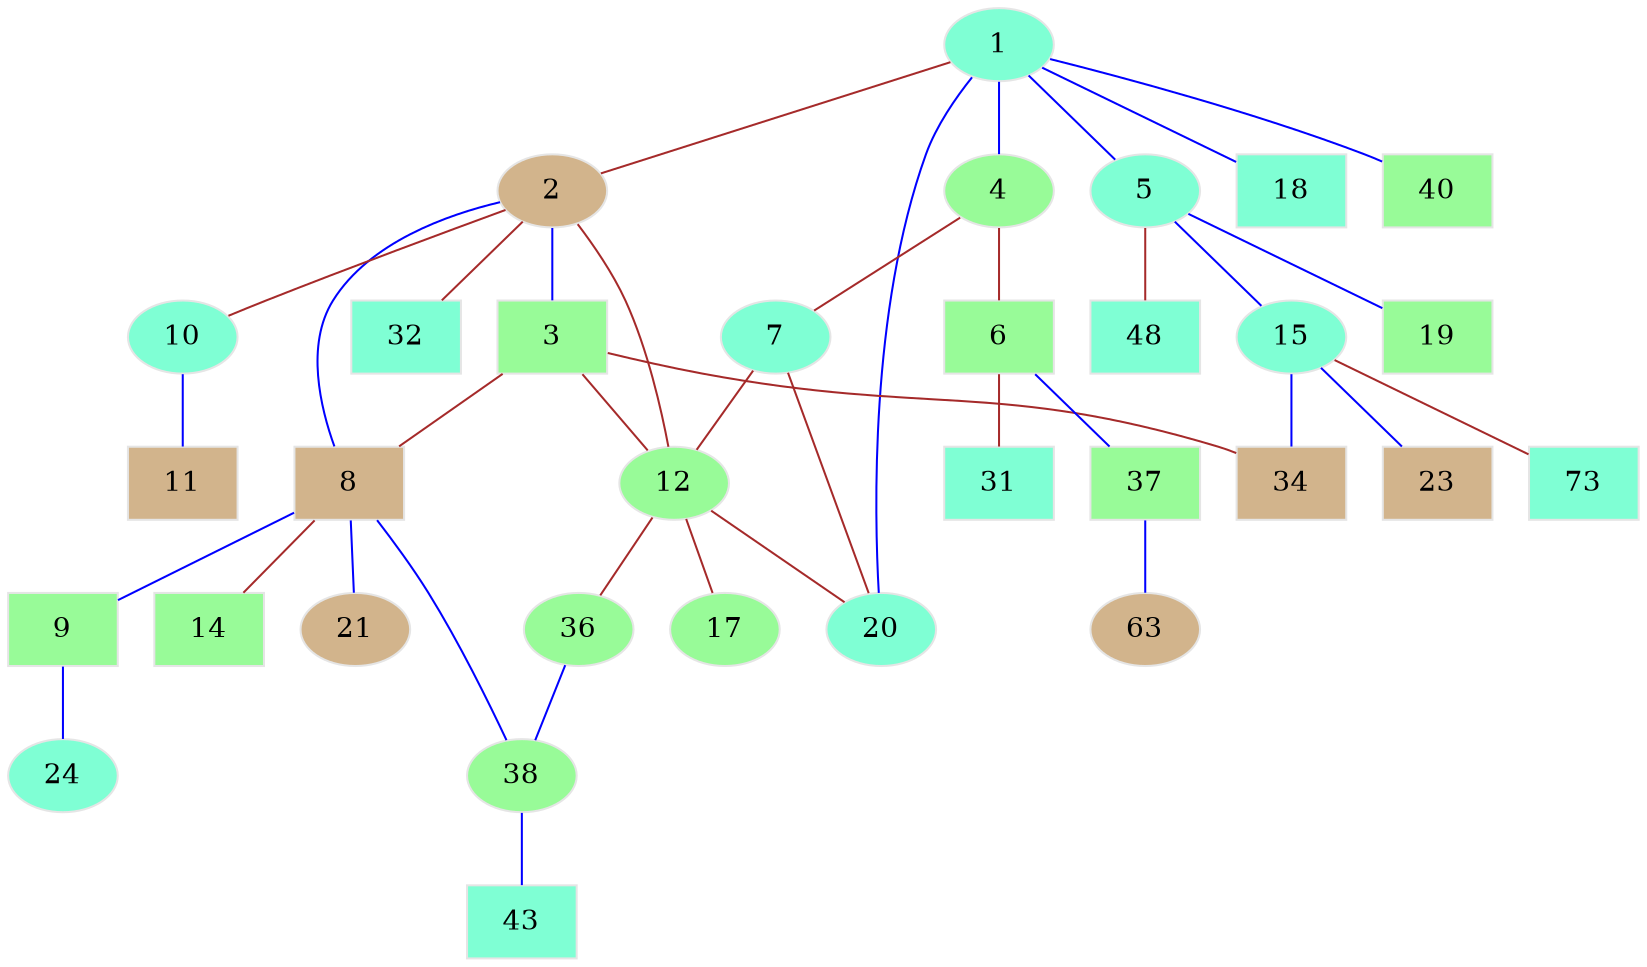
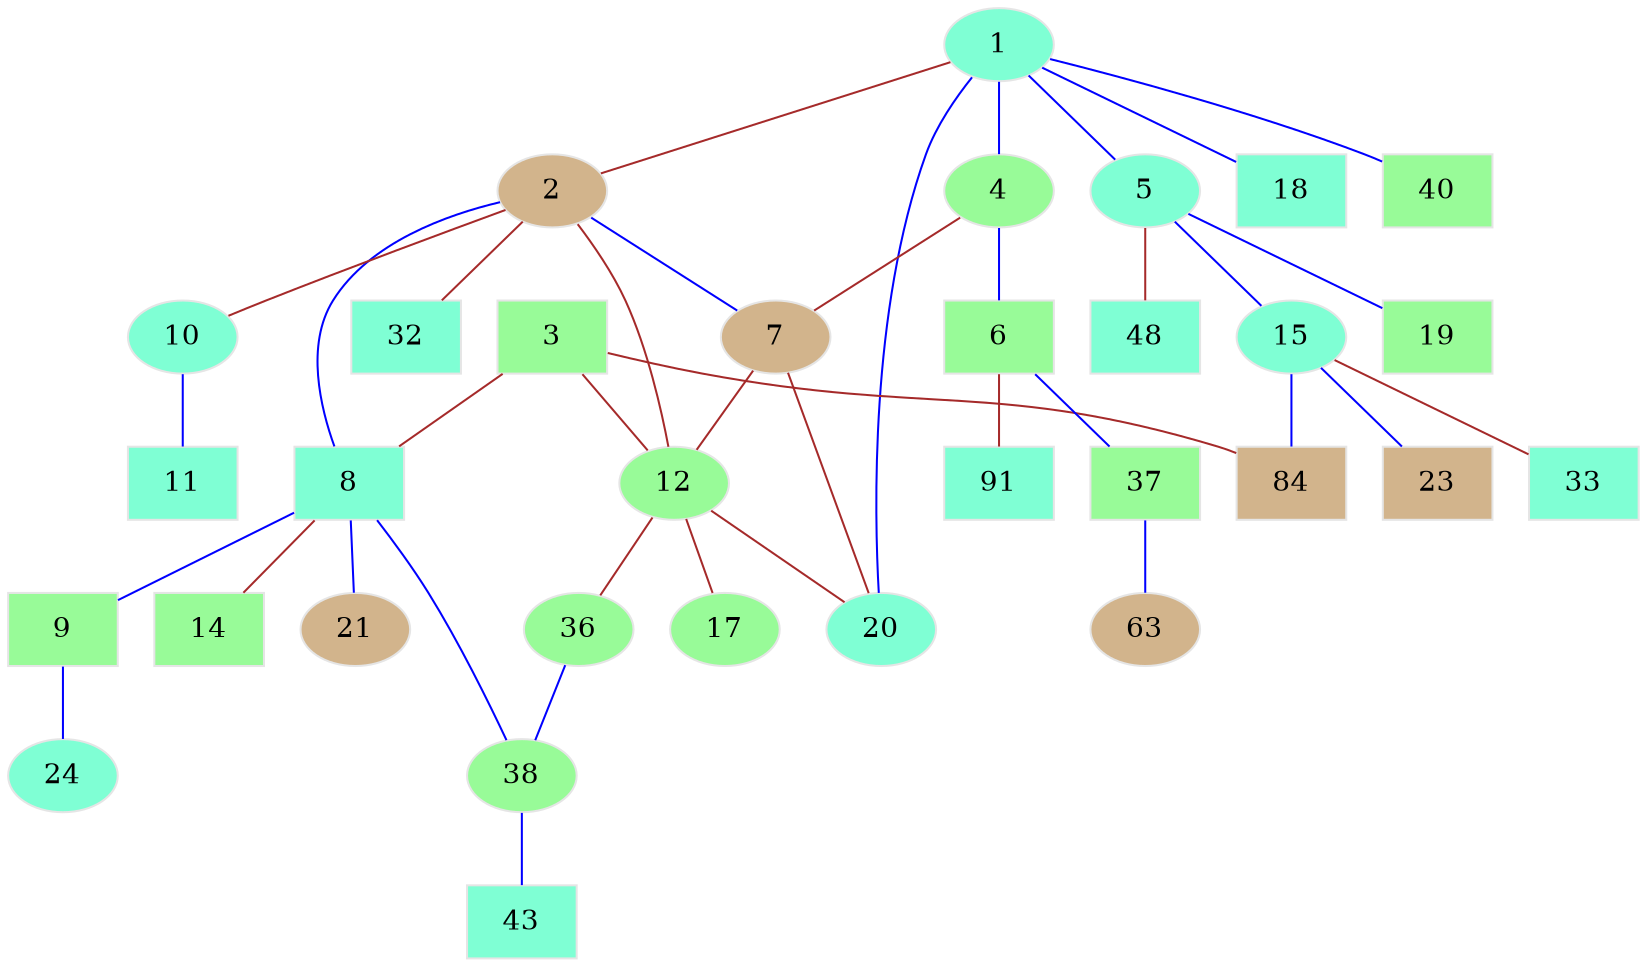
edge "2" -- "3": now "2" -- "7"
edge "4" -- "6": color brown -> blue
node "7": fillcolor aquamarine -> tan
node "11": fillcolor tan -> aquamarine
node "8": fillcolor tan -> aquamarine
node "31": label "31" -> "91"
node "34": label "34" -> "84"
node "73": label "73" -> "33"
